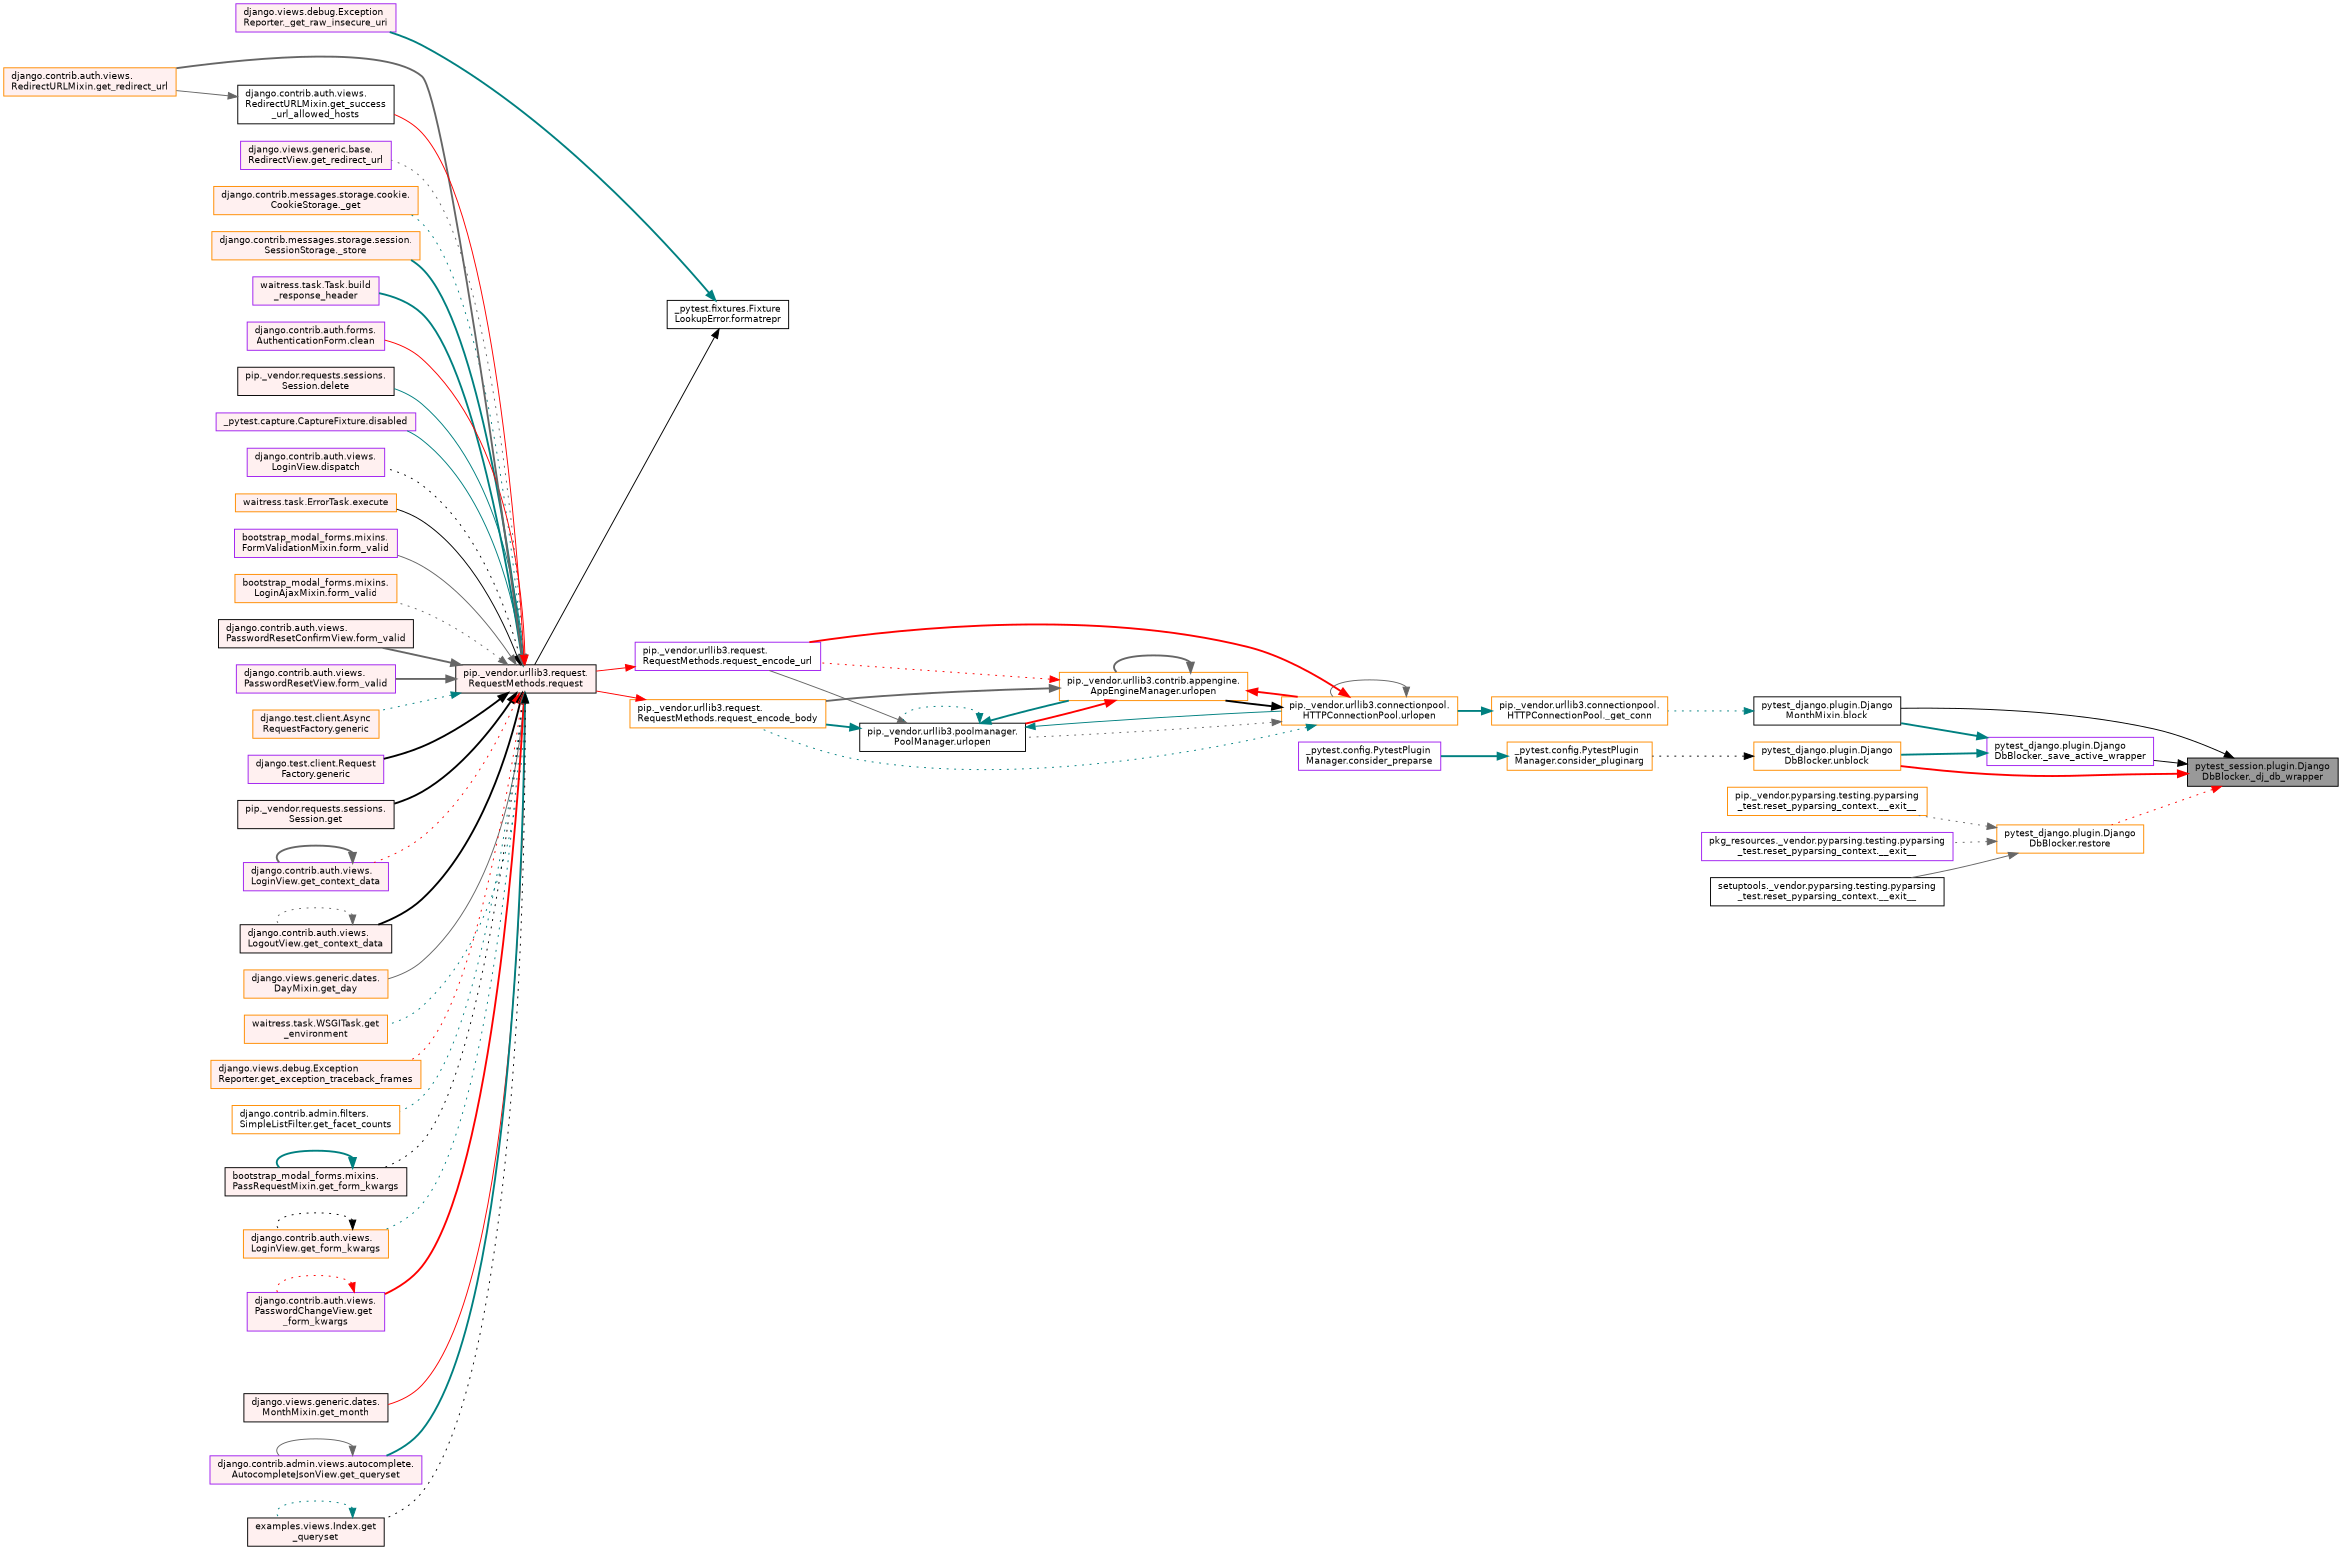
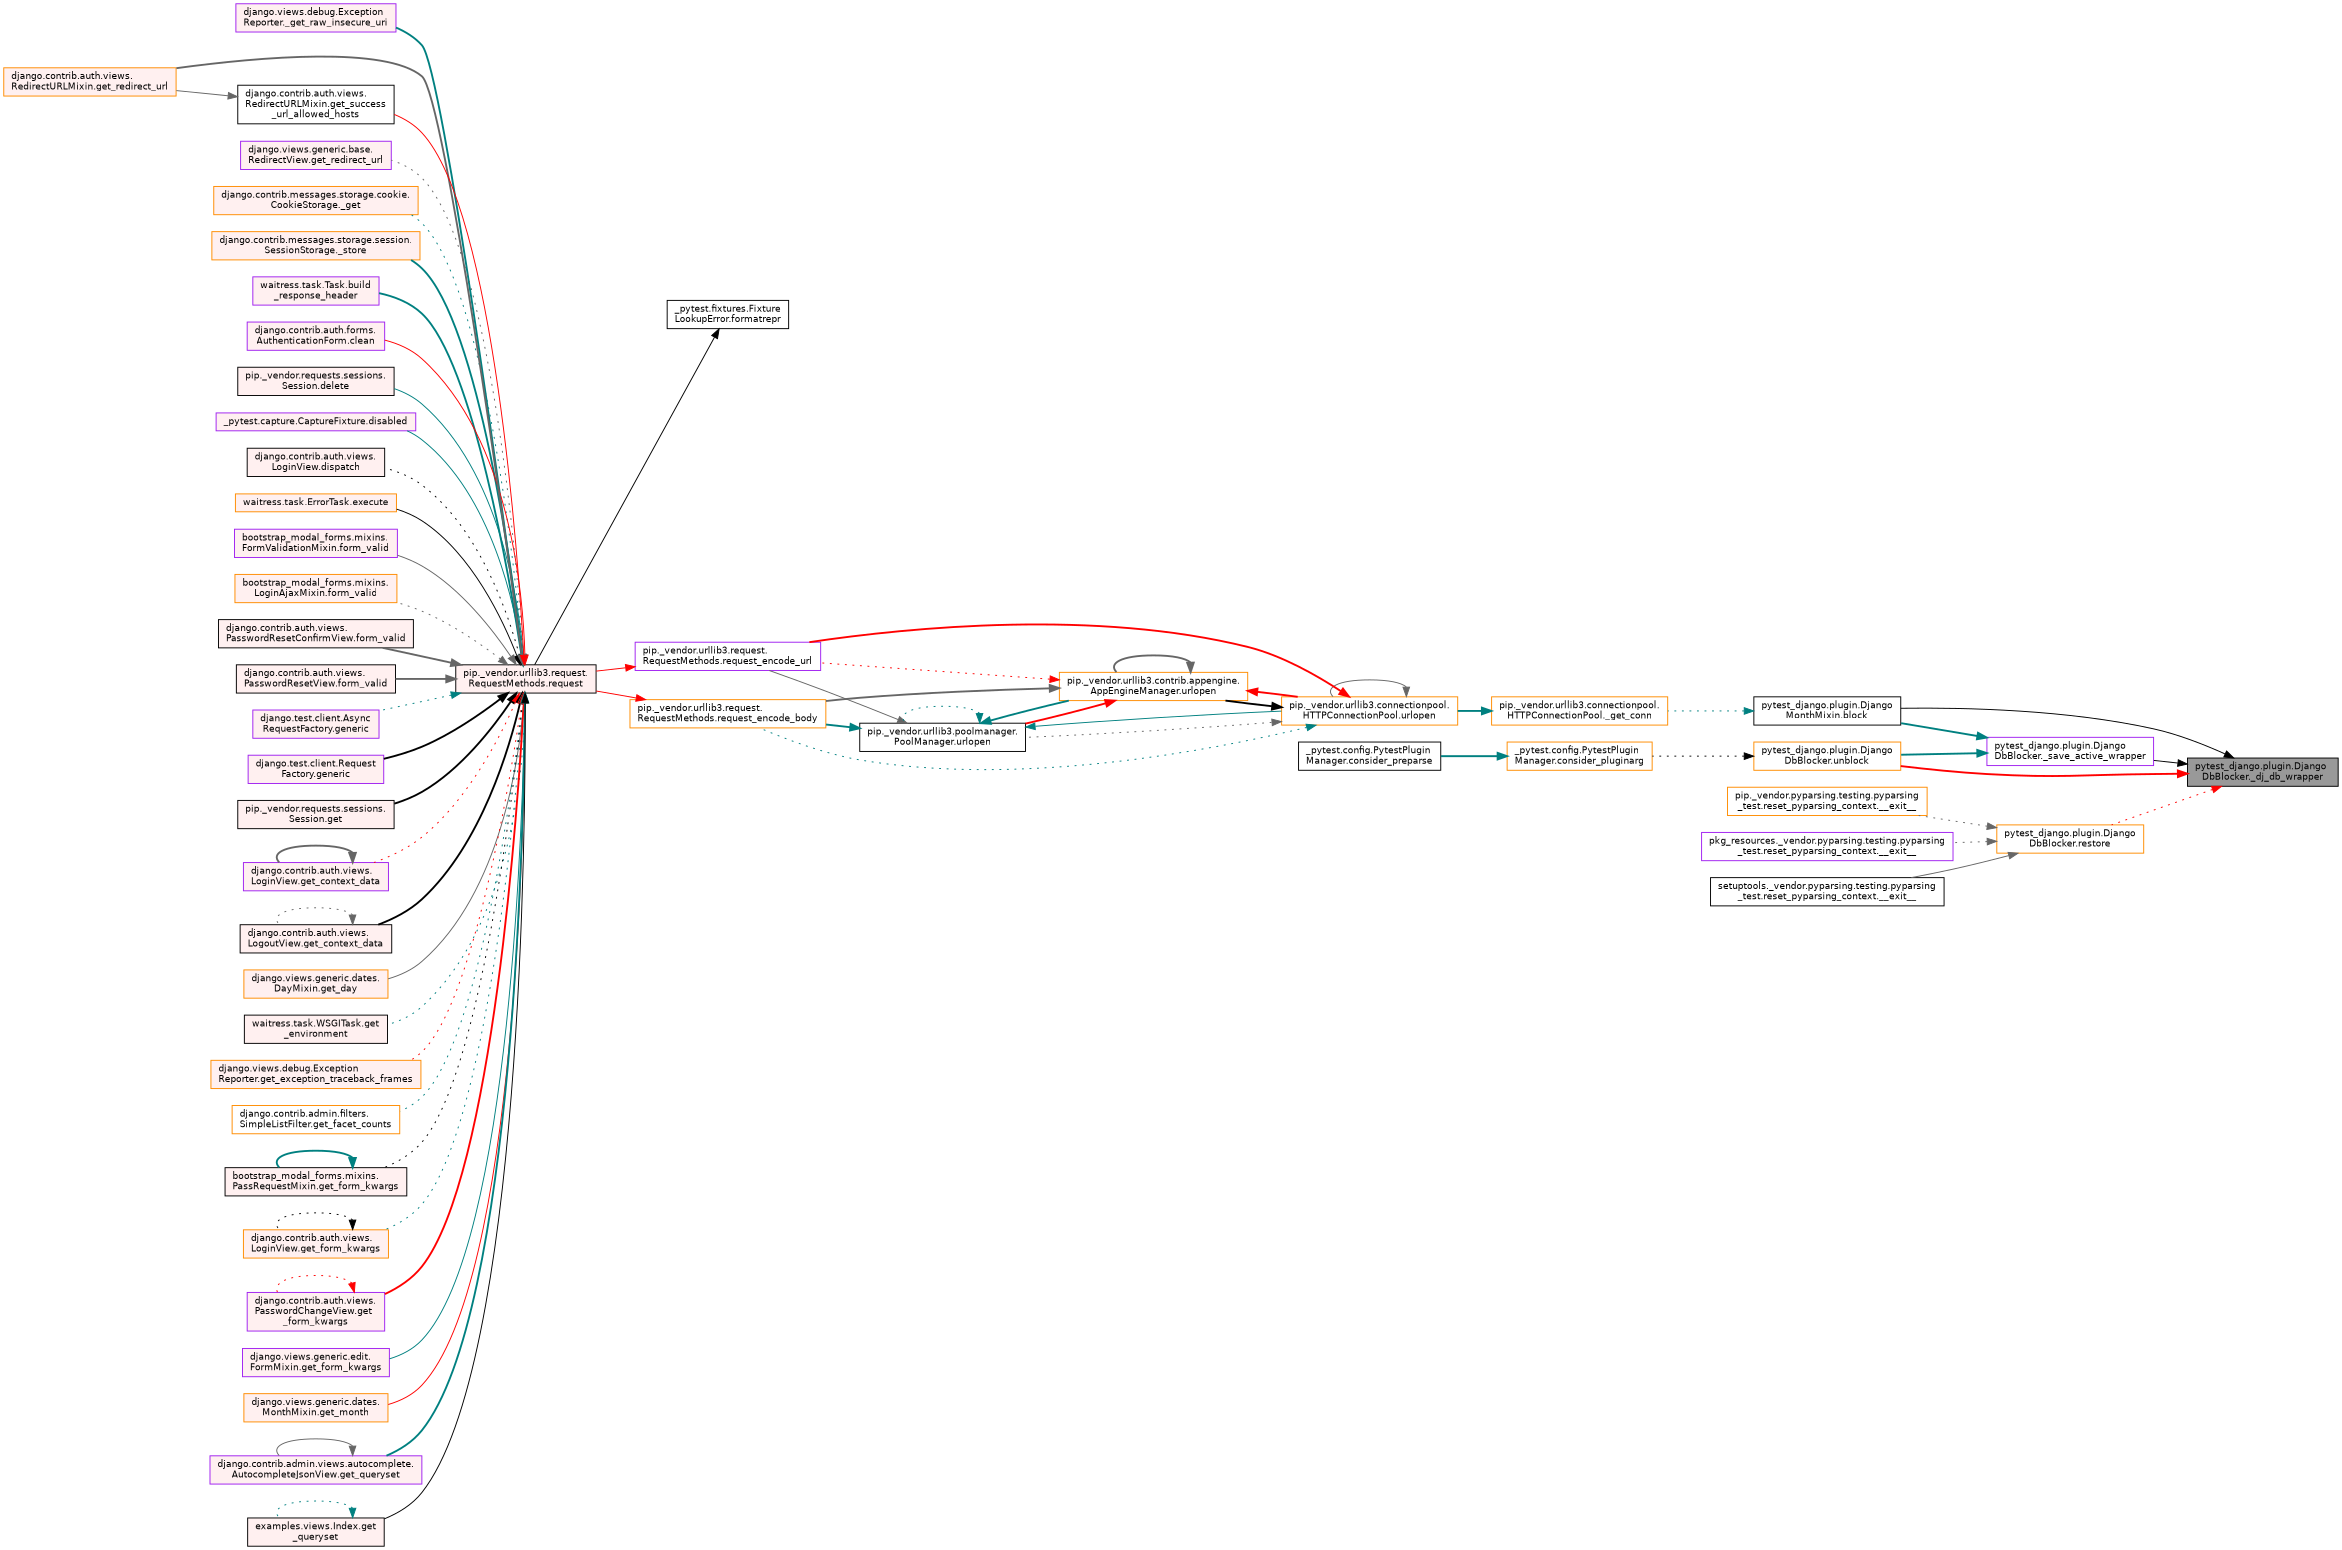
edge "django.views.debug.Exception Reporter._get_raw_insecure_uri" -> "_pytest.fixtures.Fixture LookupError.formatrepr": now "django.views.debug.Exception Reporter._get_raw_insecure_uri" -> "pip._vendor.urllib3.request. RequestMethods.request"
node "django.contrib.auth.views. LoginView.dispatch": color purple -> black
node "django.contrib.auth.views. PasswordResetView.form_valid": color purple -> black
node "django.test.client.Async RequestFactory.generic": color darkorange -> purple
node "_pytest.config.PytestPlugin Manager.consider_preparse": color purple -> black
node "pytest_session.plugin.Django DbBlocker._dj_db_wrapper": label "pytest_session.plugin.Django DbBlocker._dj_db_wrapper" -> "pytest_django.plugin.Django DbBlocker._dj_db_wrapper"
node "waitress.task.WSGITask.get _environment": color darkorange -> black
edge "examples.views.Index.get _queryset" -> "pip._vendor.urllib3.request. RequestMethods.request": style dotted -> solid
node "django.views.generic.edit. FormMixin.get_form_kwargs": added
node "django.views.generic.dates. MonthMixin.get_month": color black -> darkorange
